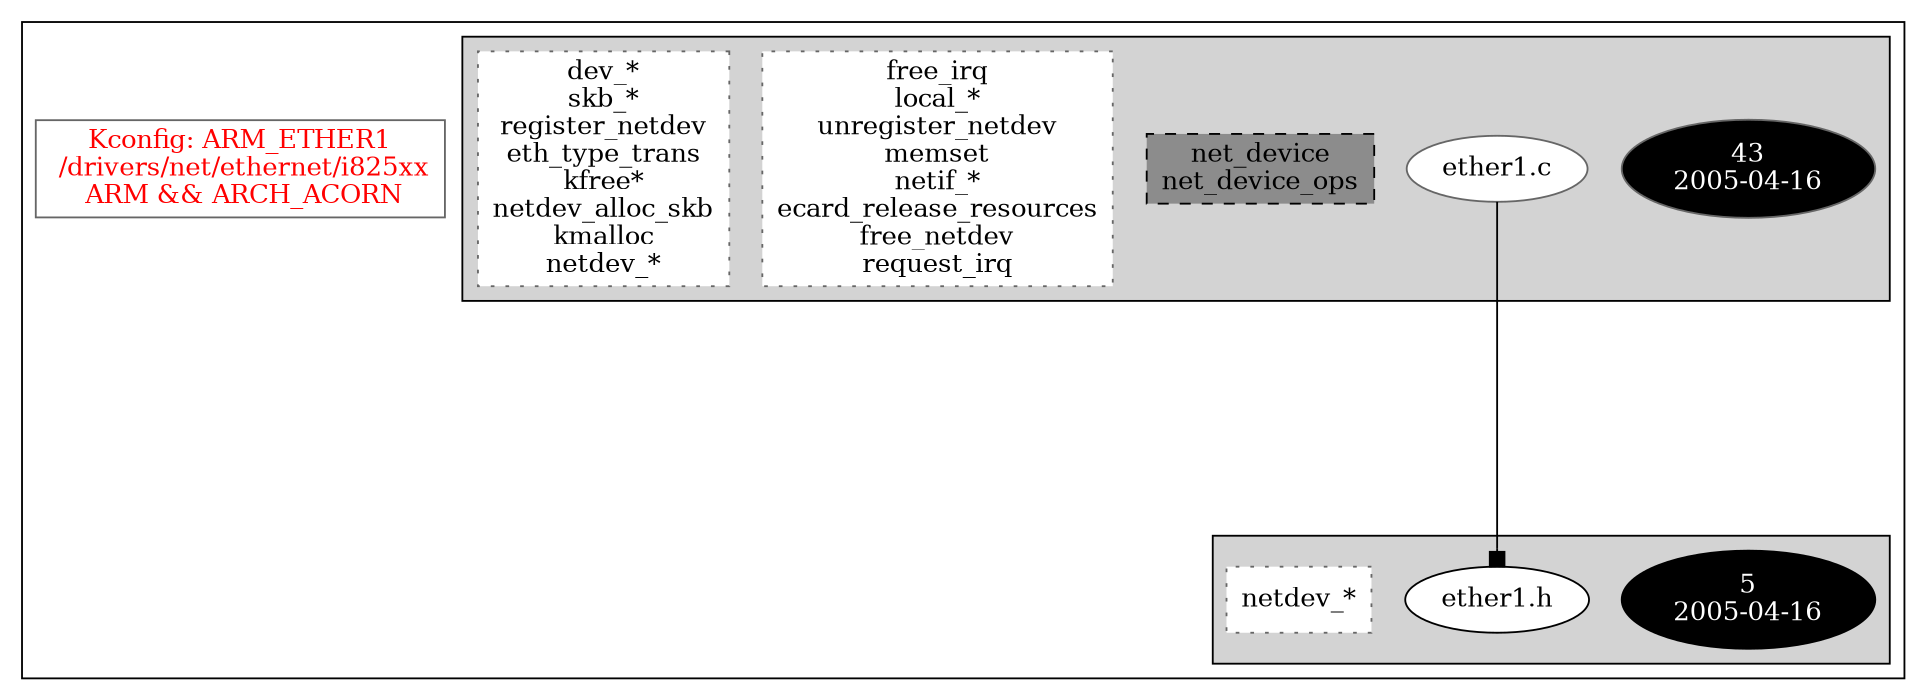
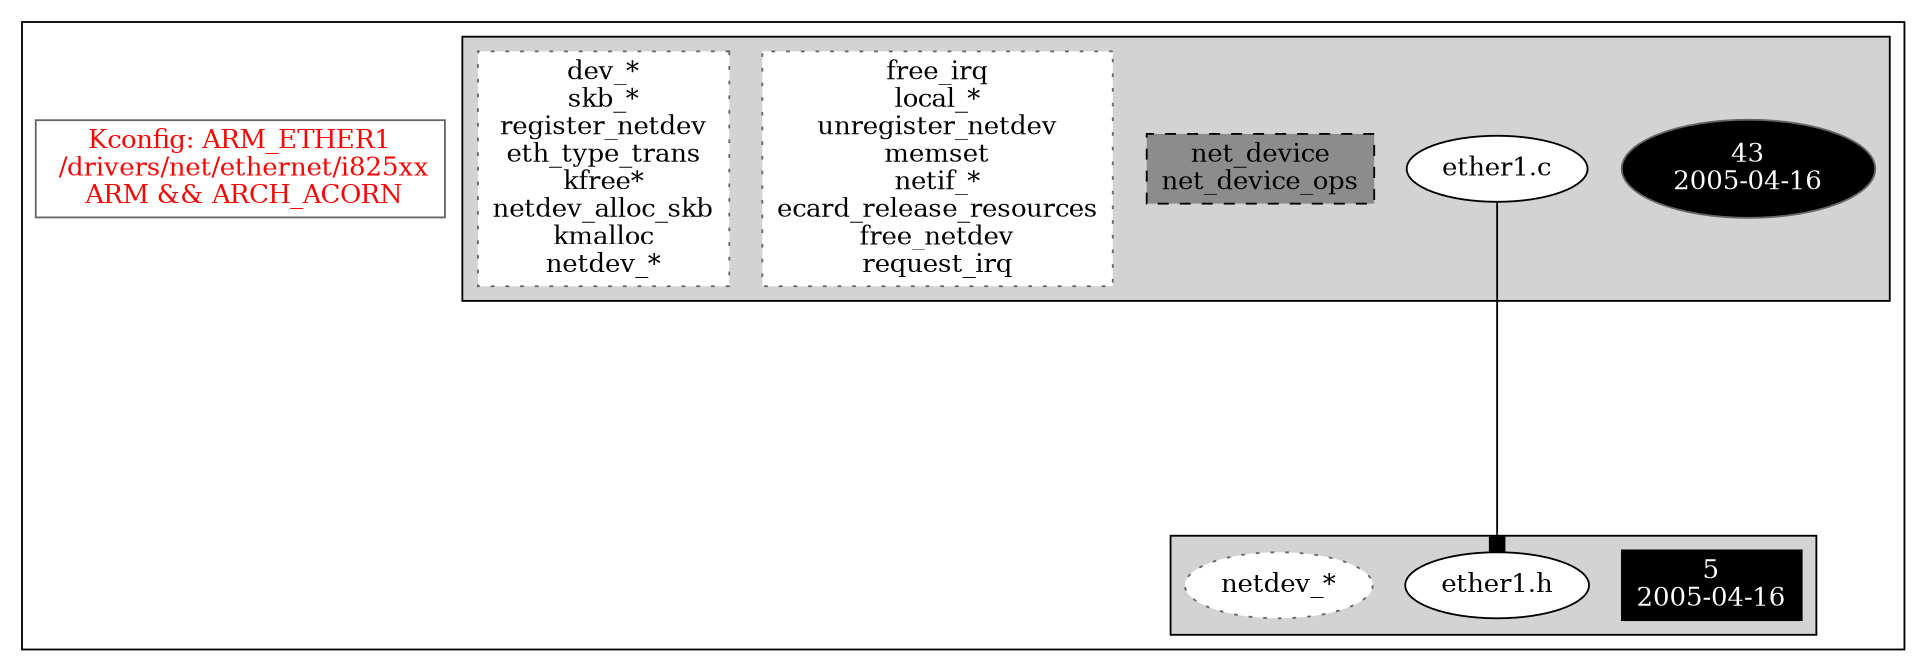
node "ether1.c": color gray40 -> black
node "netdev_*": shape box -> ellipse
node "5 2005-04-16": shape ellipse -> box
